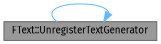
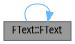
node "FText::UnregisterTextGenerator": label "FText::UnregisterTextGenerator" -> "FText::FText"
